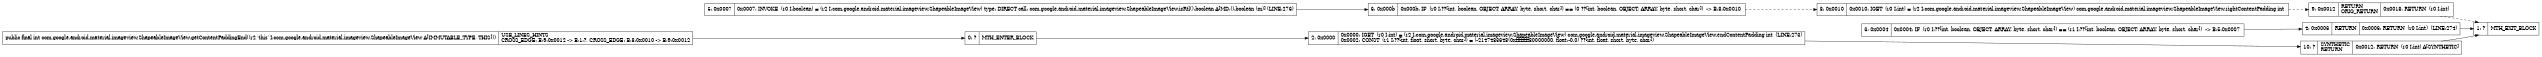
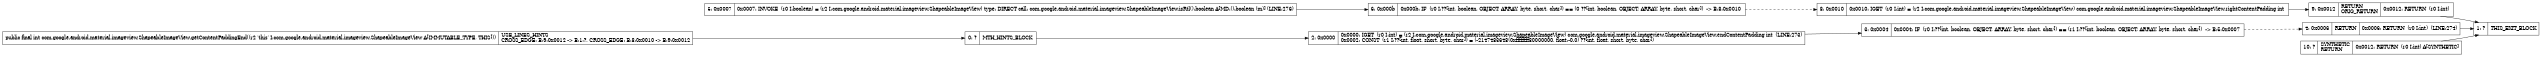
node "9: 0x0012": text "0x0018: RETURN  (r0 I:int)" -> "0x0012: RETURN  (r0 I:int)"
edge "8: 0x0010" -> "9: 0x0012": style dashed -> solid
edge "9: 0x0012" -> "1: ?": style dashed -> solid
edge "3: 0x0004" -> "4: 0x0006": style solid -> dashed
node "1: ?": text "MTH_EXIT_BLOCK" -> "THIS_EXIT_BLOCK"
node "0: ?": text "MTH_ENTER_BLOCK" -> "MTH_HINTS_BLOCK"
edge "2: 0x0000" -> "10: ?": now "2: 0x0000" -> "3: 0x0004"
